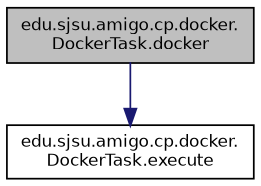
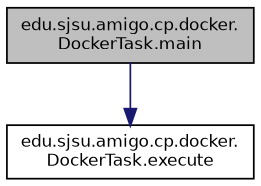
node "edu.sjsu.amigo.cp.docker. DockerTask.docker": label "edu.sjsu.amigo.cp.docker. DockerTask.docker" -> "edu.sjsu.amigo.cp.docker. DockerTask.main"
